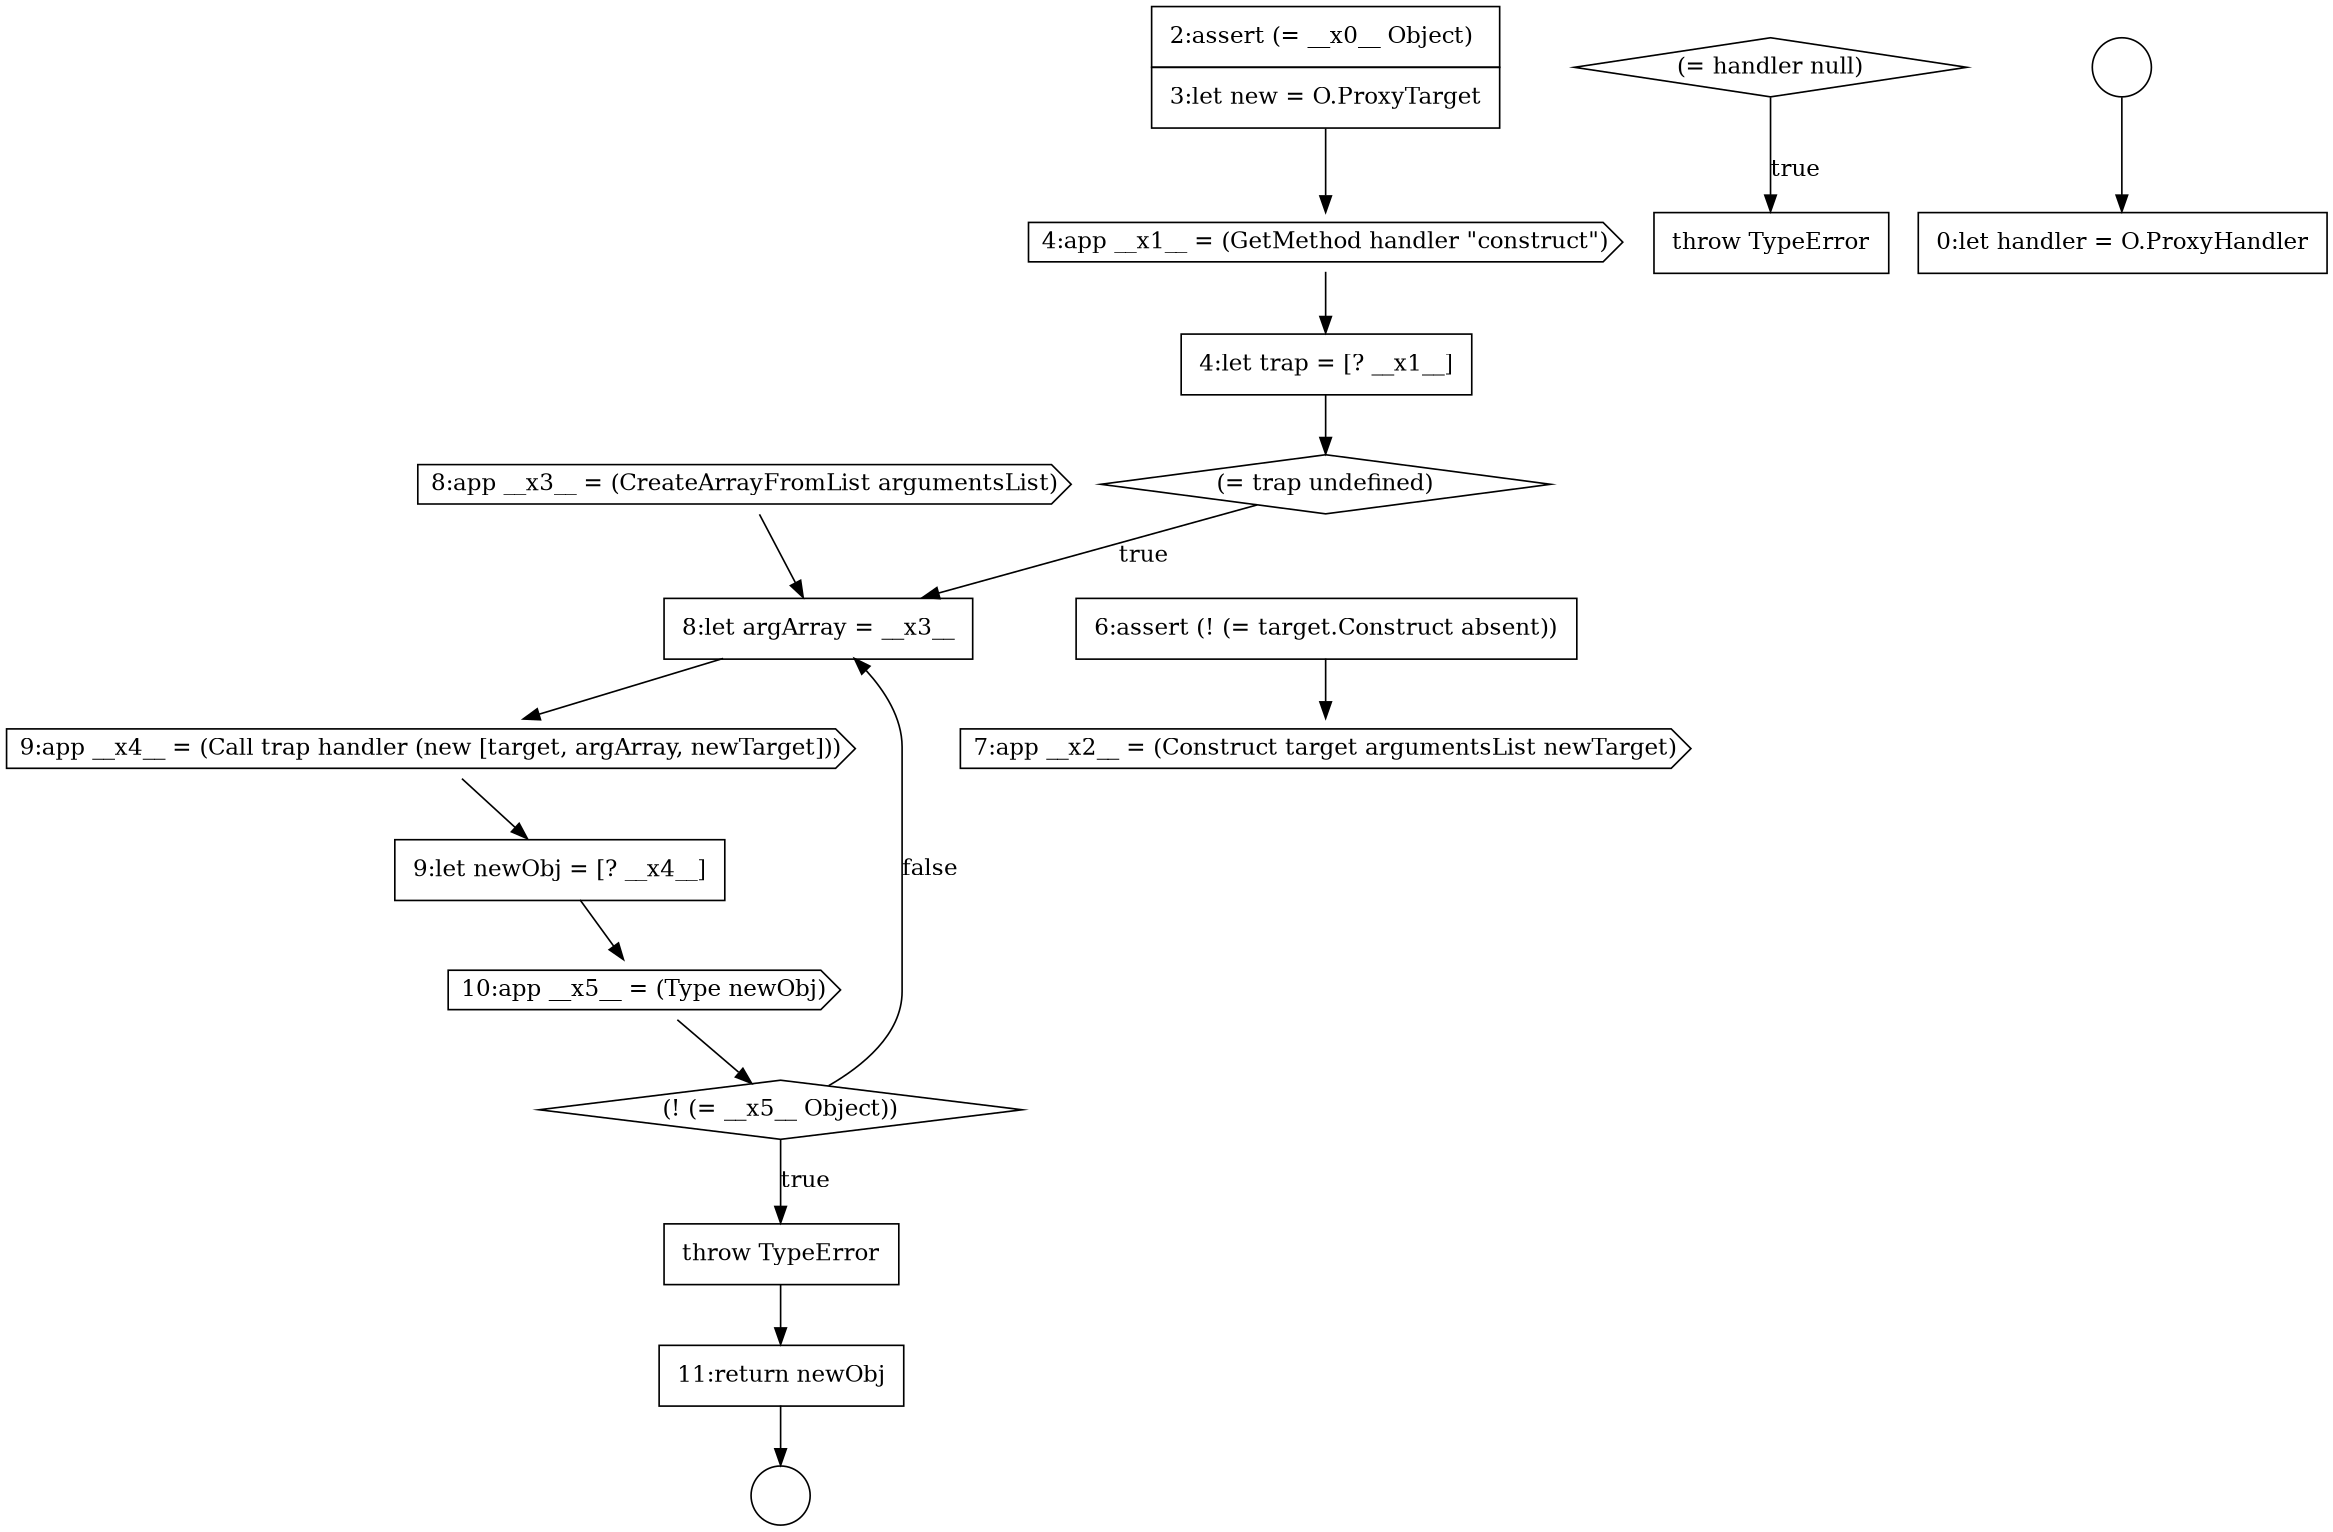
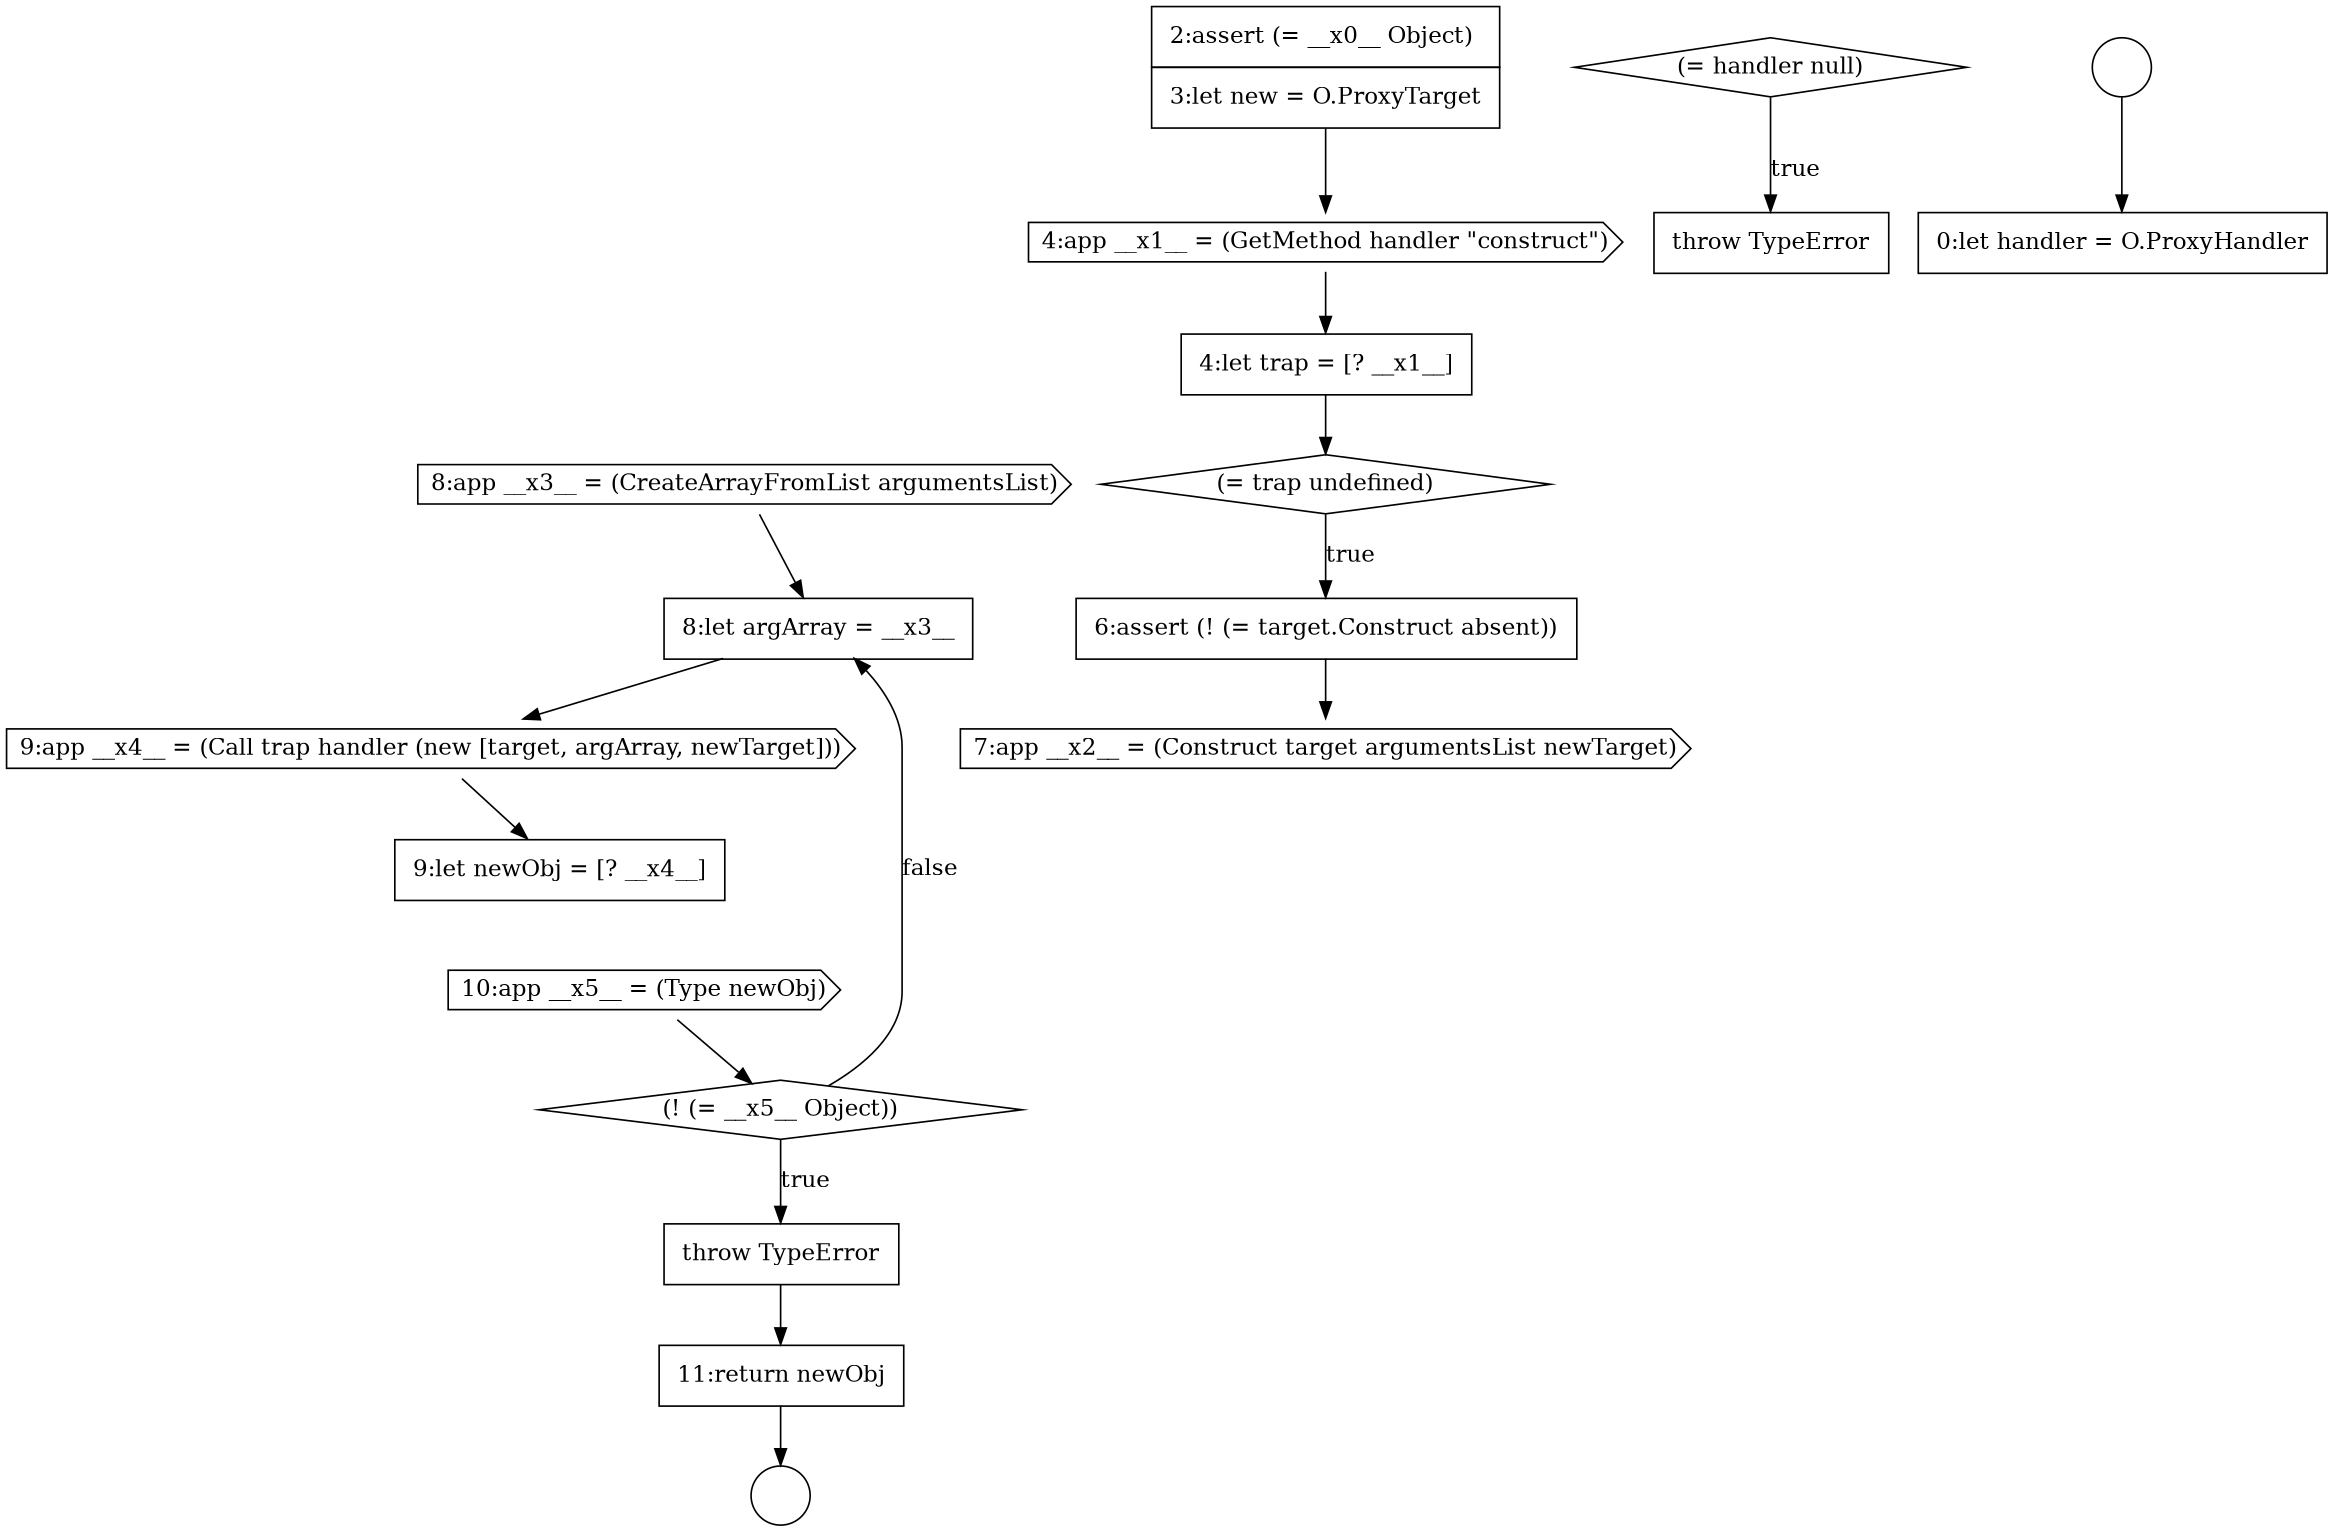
edge "(= trap undefined)" -> "8:let argArray = __x3__": now "(= trap undefined)" -> "6:assert (! (= target.Construct absent))"
edge "9:let newObj = [? __x4__]" -> "10:app __x5__ = (Type newObj)": removed
